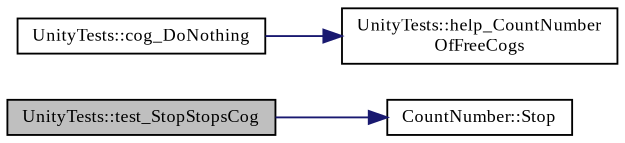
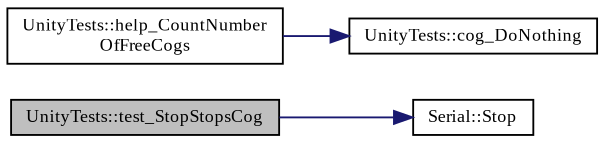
edge "UnityTests::cog_DoNothing" -> "UnityTests::help_CountNumber OfFreeCogs": reversed
node "CountNumber::Stop": label "CountNumber::Stop" -> "Serial::Stop"
